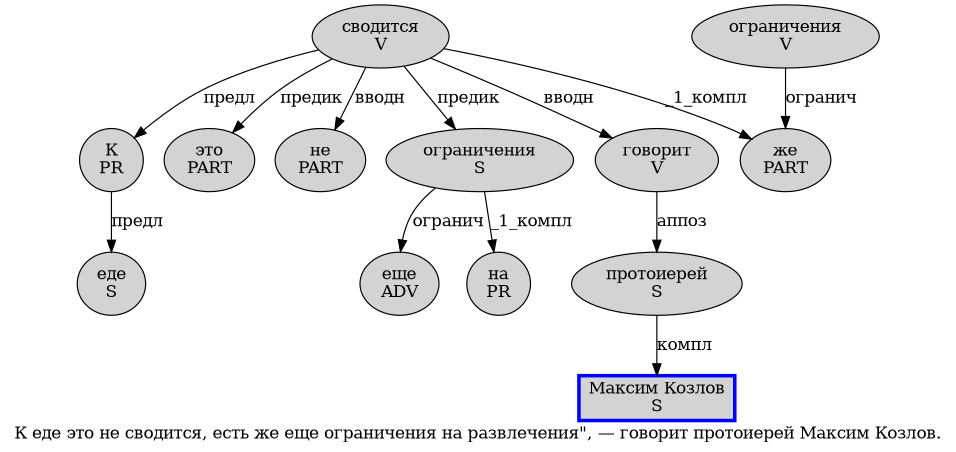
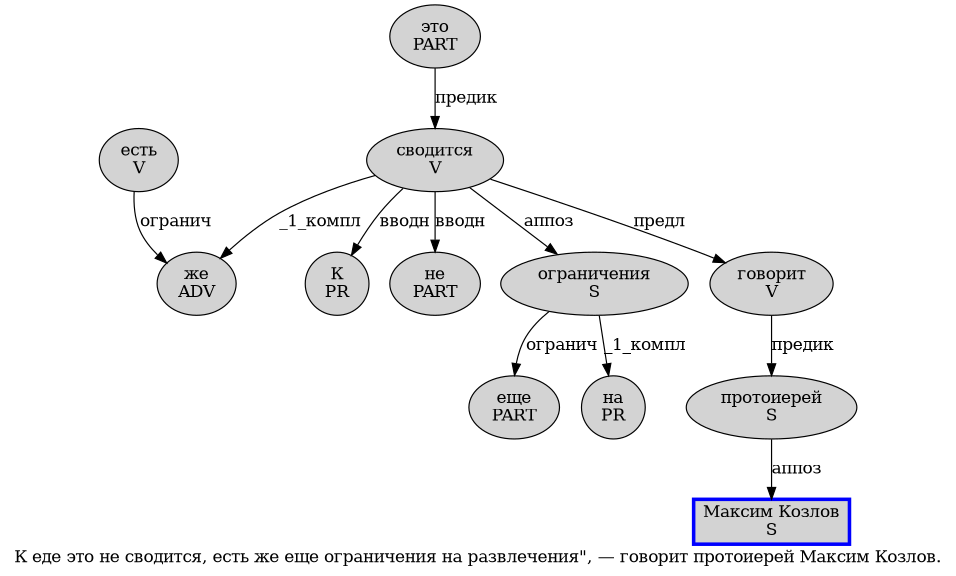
node "ограничения V": label "ограничения V" -> "есть V"
edge "сводится V" -> "это PART": reversed
edge "сводится V" -> "К PR": label "предл" -> "вводн"
edge "сводится V" -> "ограничения S": label "предик" -> "аппоз"
edge "сводится V" -> "говорит V": label "вводн" -> "предл"
node "же PART": label "же PART" -> "же ADV"
edge "говорит V" -> "протоиерей S": label "аппоз" -> "предик"
node "еде S": removed
node "еще ADV": label "еще ADV" -> "еще PART"
edge "протоиерей S" -> "Максим Козлов S": label "компл" -> "аппоз"
